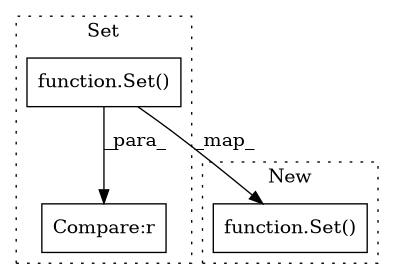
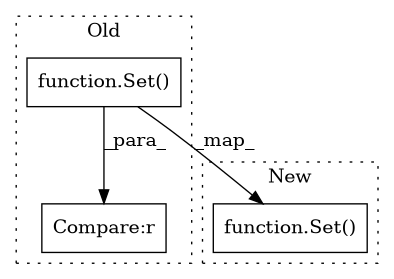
cluster "Set": label "Set" -> "Old"
